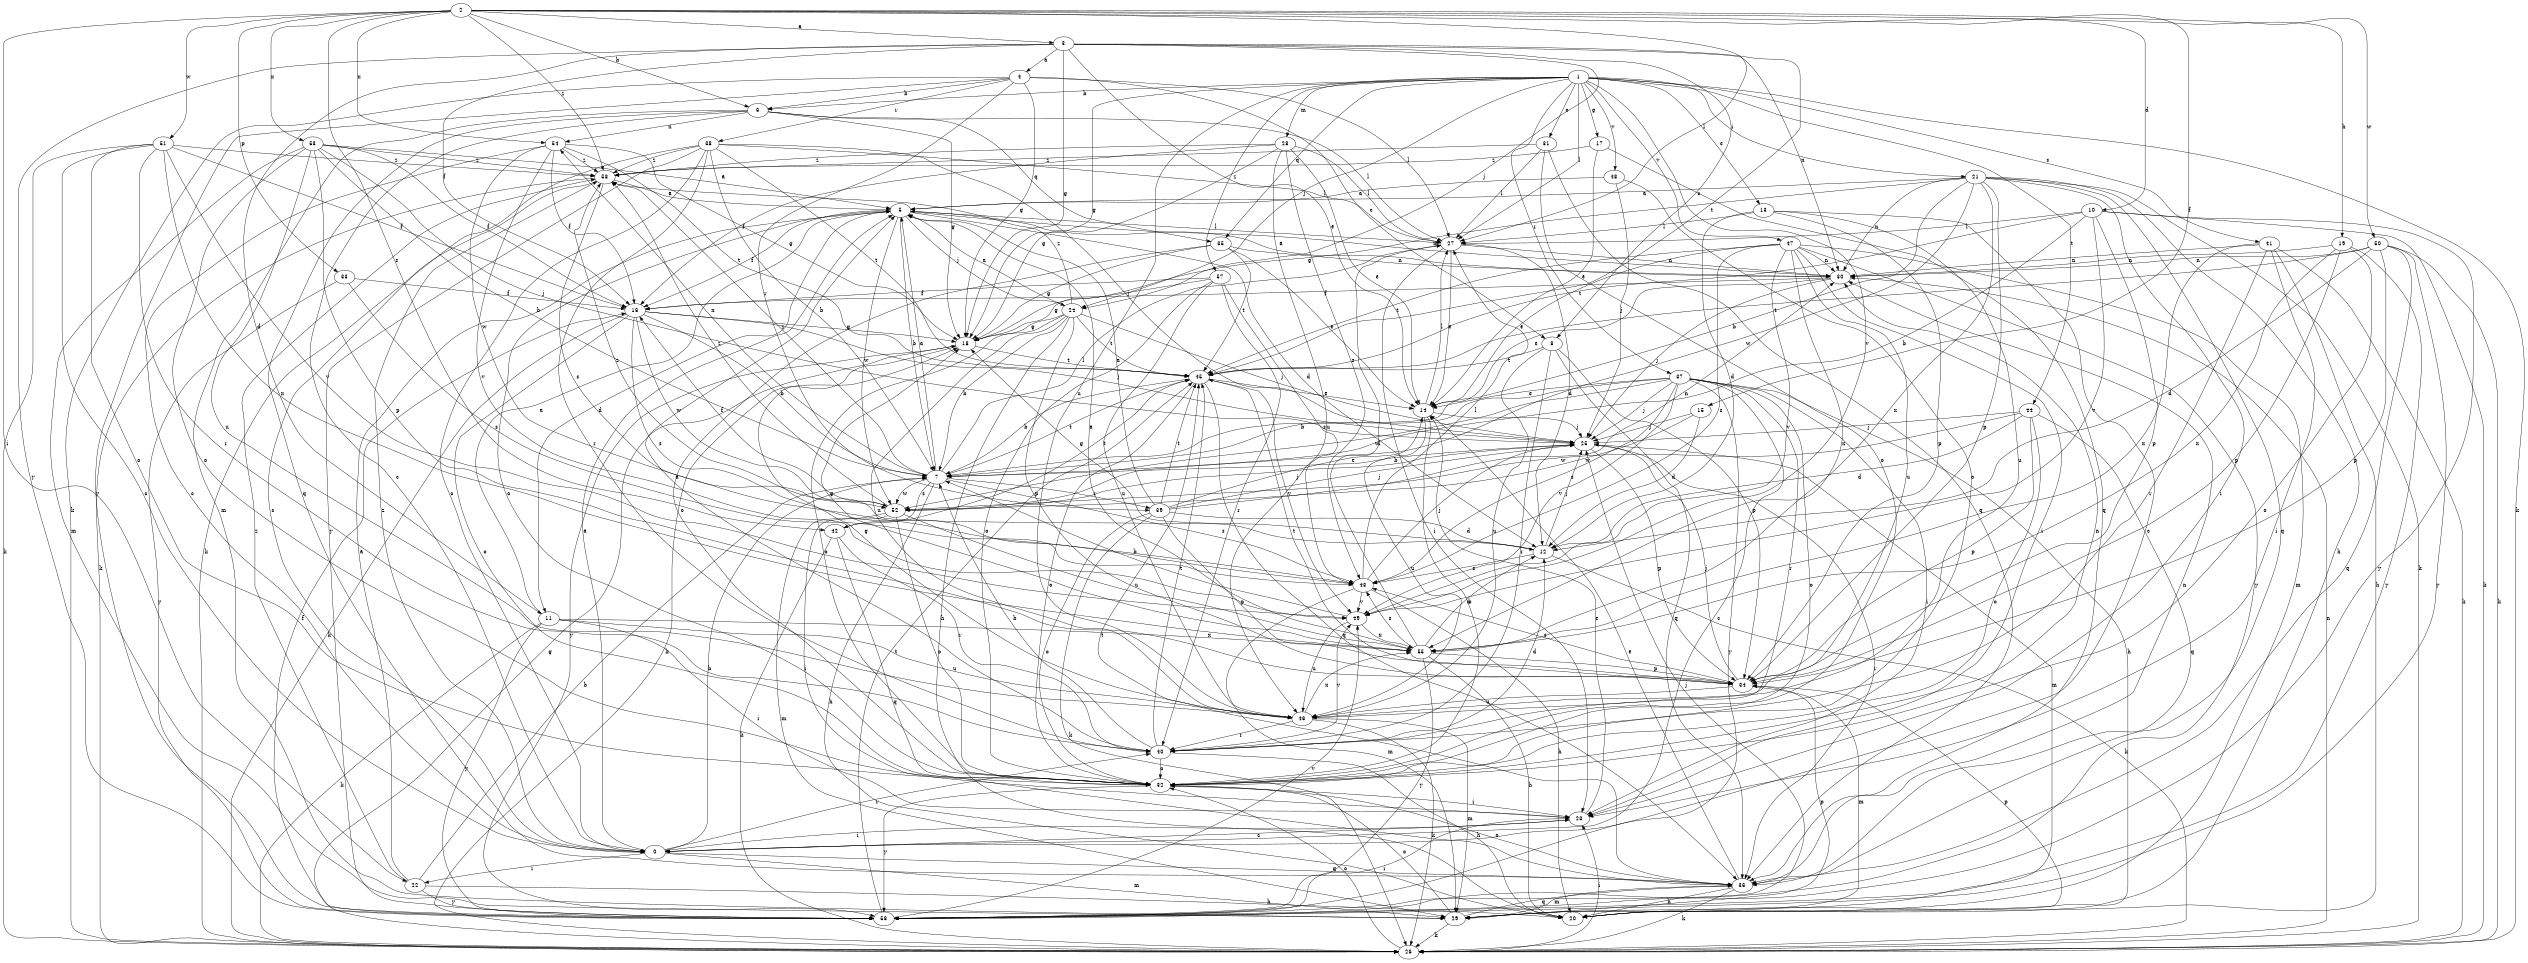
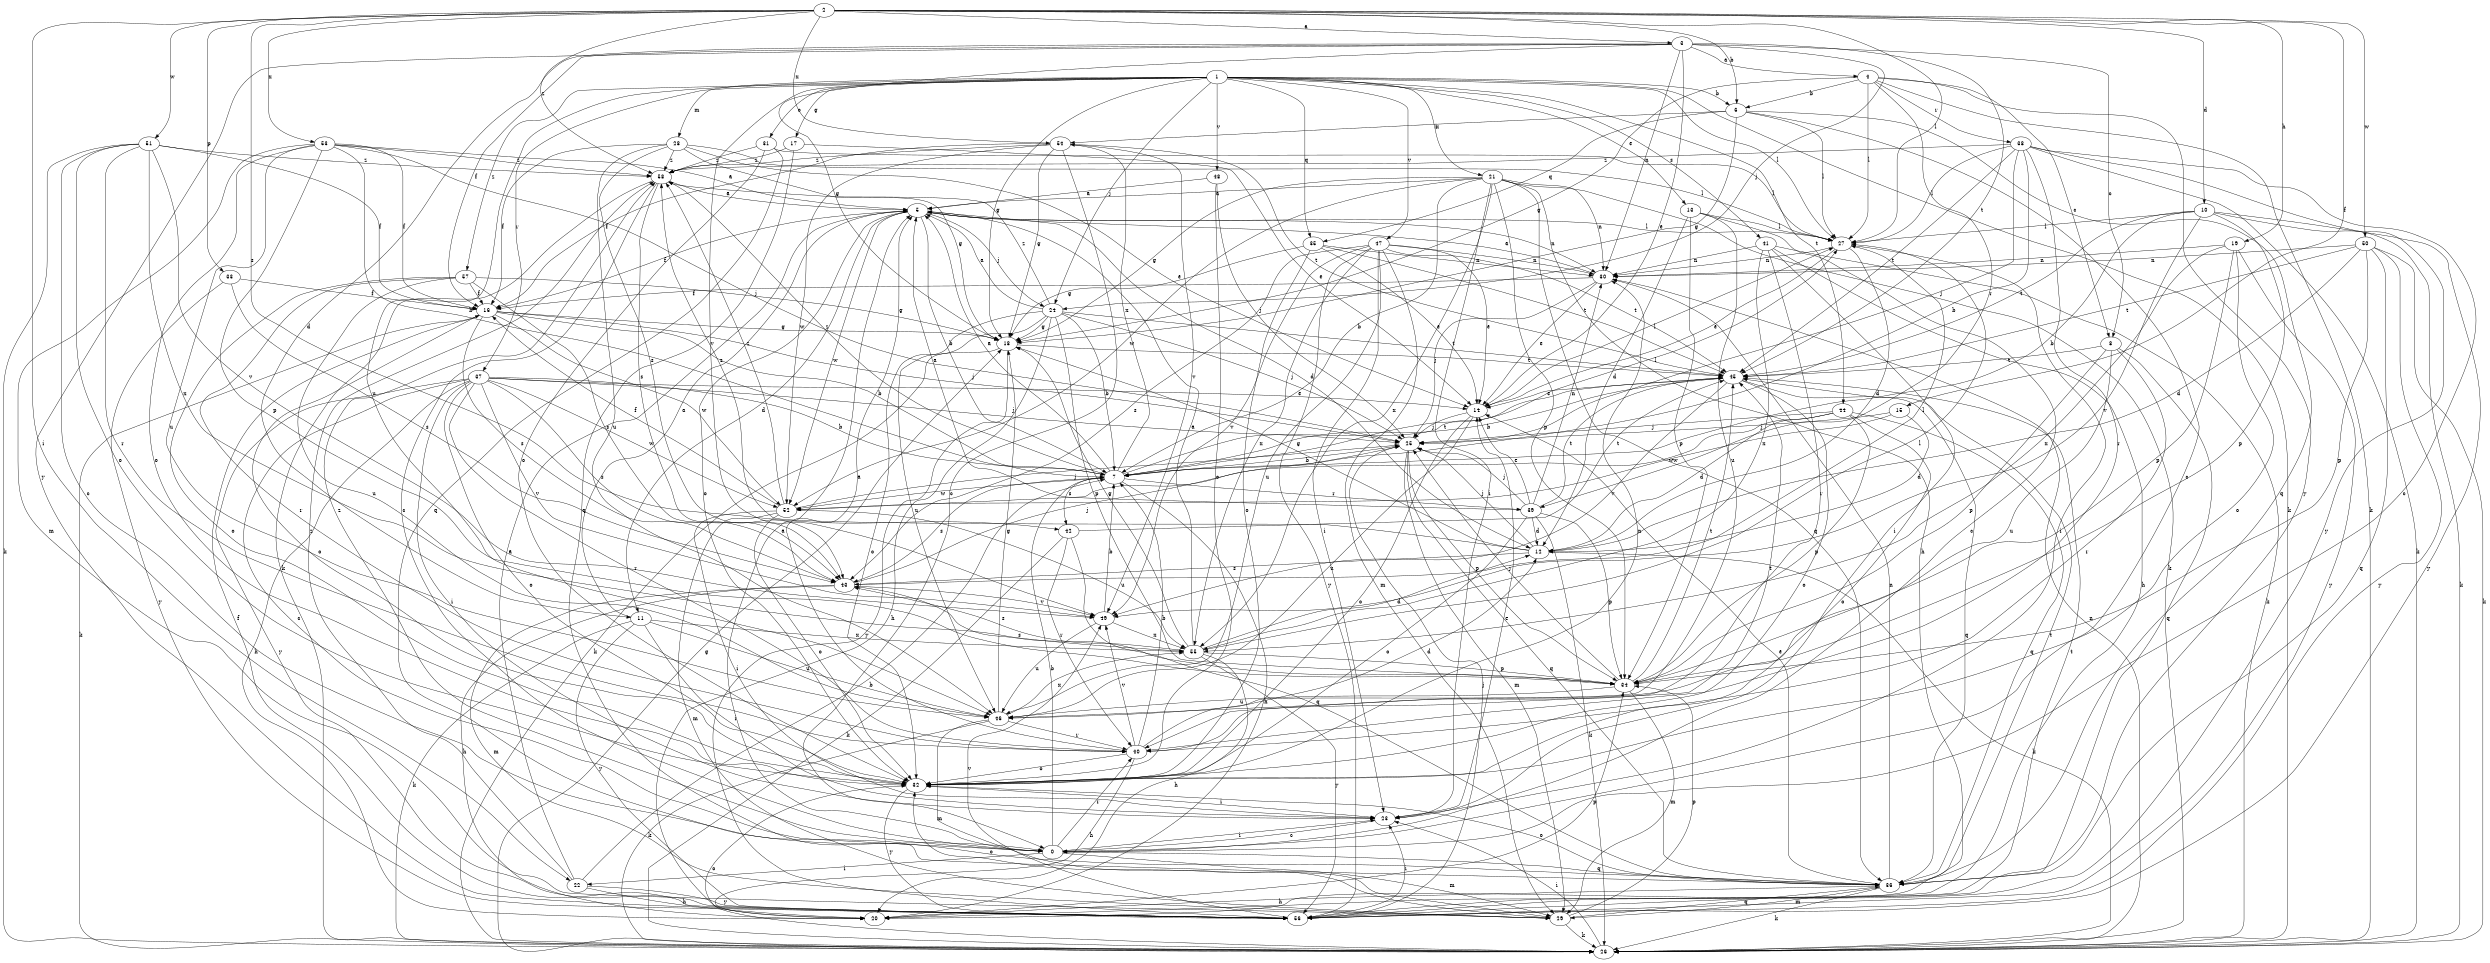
edge "25" -> "36": label "r" -> "q"
edge "6" -> "29": removed, label "m"
